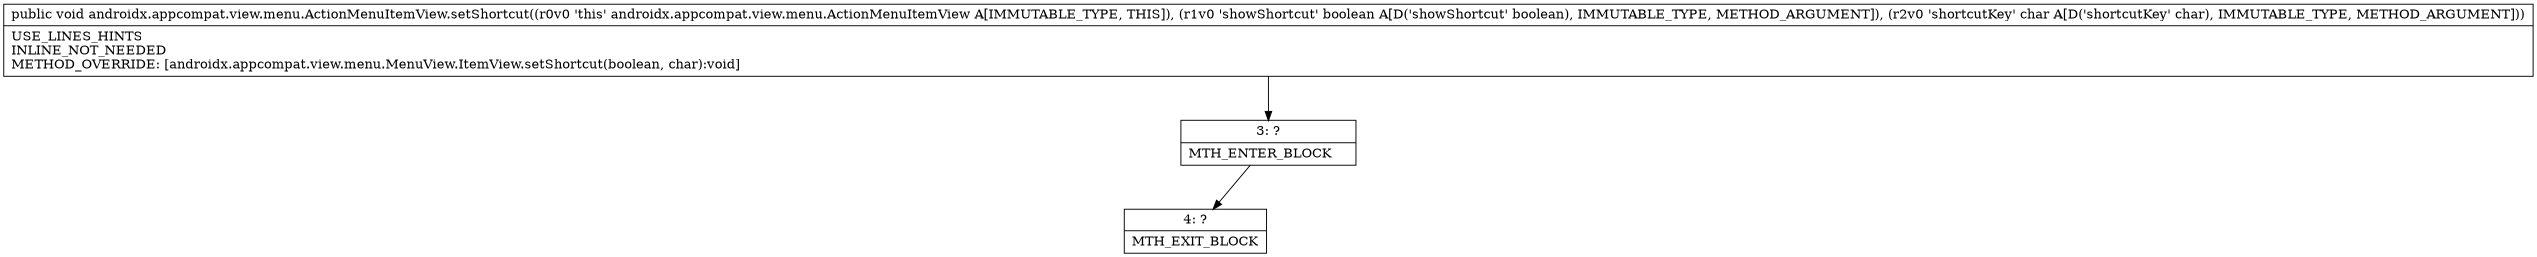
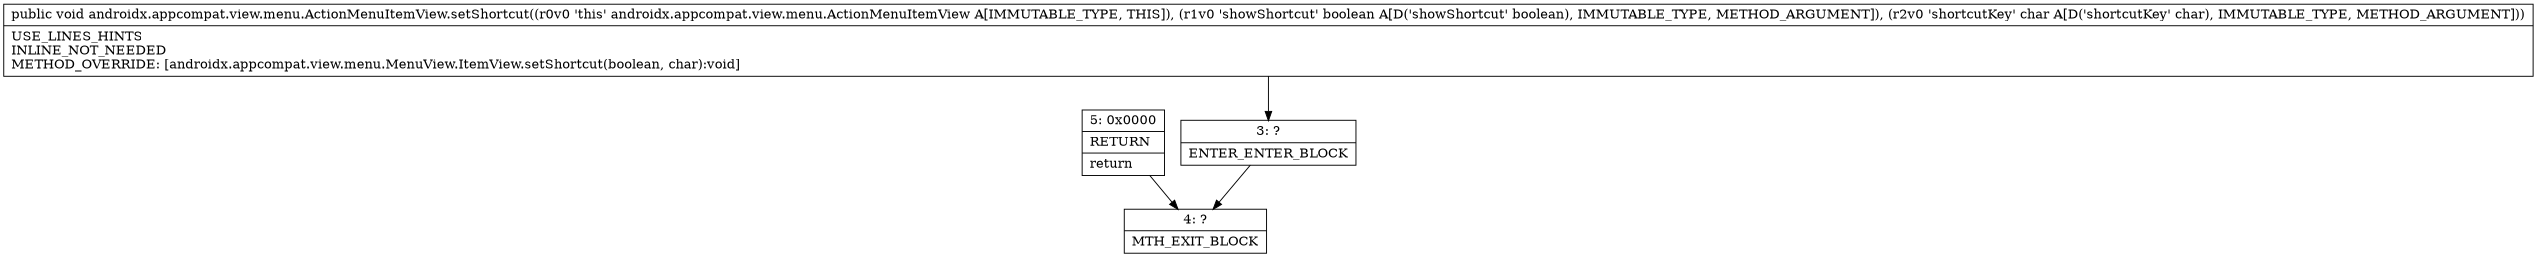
node "5: 0x0000": added
node "3: ?": text "MTH_ENTER_BLOCK" -> "ENTER_ENTER_BLOCK"
